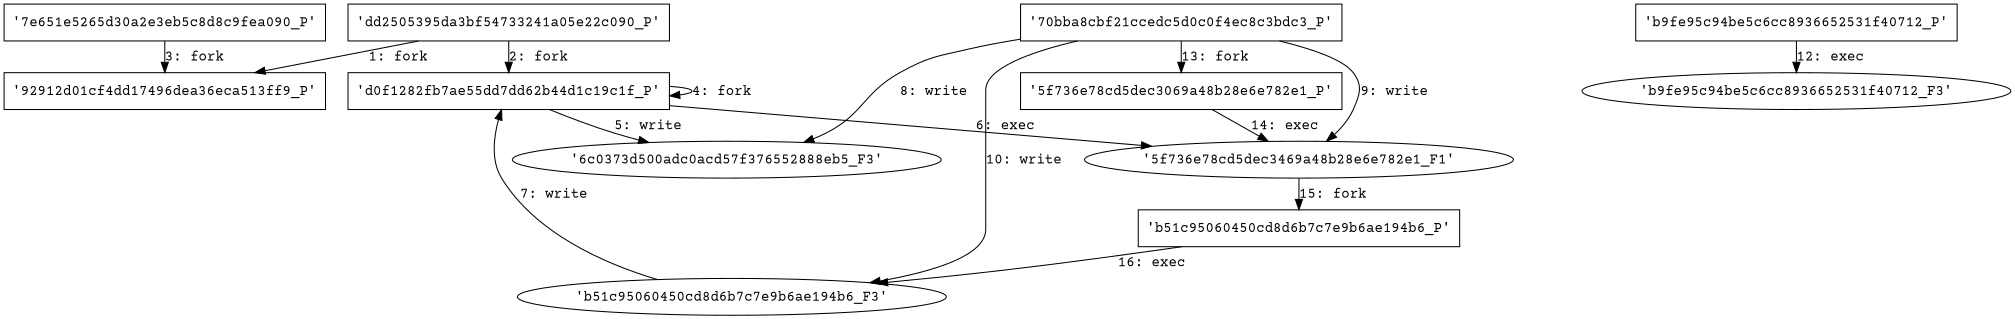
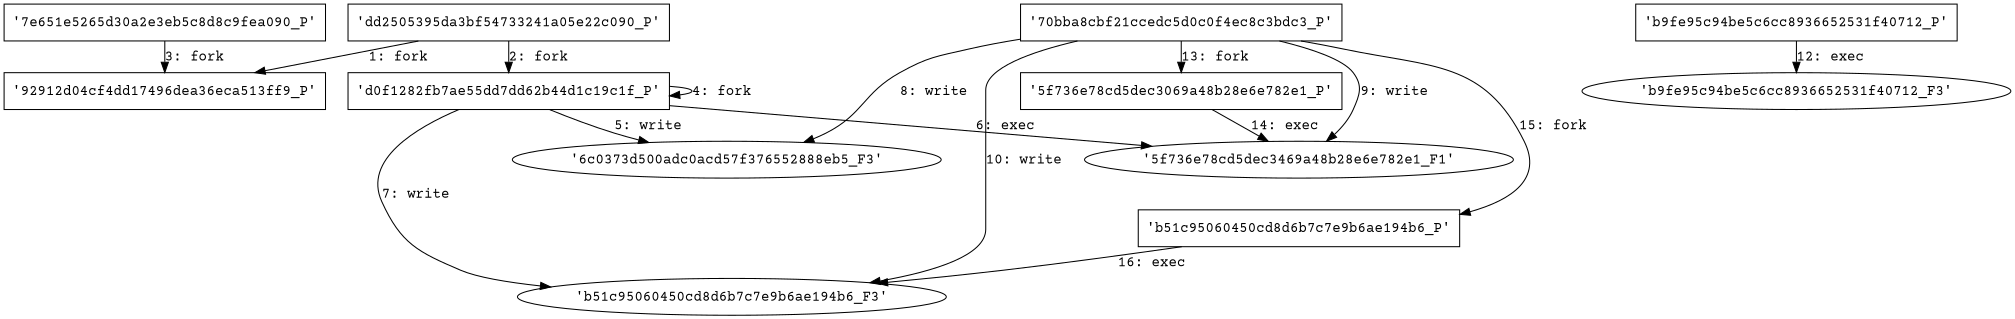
node "'92912d01cf4dd17496dea36eca513ff9_P'": label "'92912d01cf4dd17496dea36eca513ff9_P'" -> "'92912d04cf4dd17496dea36eca513ff9_P'"
edge "'5f736e78cd5dec3469a48b28e6e782e1_F1'" -> "'b51c95060450cd8d6b7c7e9b6ae194b6_P'": now "'70bba8cbf21ccedc5d0c0f4ec8c3bdc3_P'" -> "'b51c95060450cd8d6b7c7e9b6ae194b6_P'"
edge "'b51c95060450cd8d6b7c7e9b6ae194b6_F3'" -> "'d0f1282fb7ae55dd7dd62b44d1c19c1f_P'": reversed
